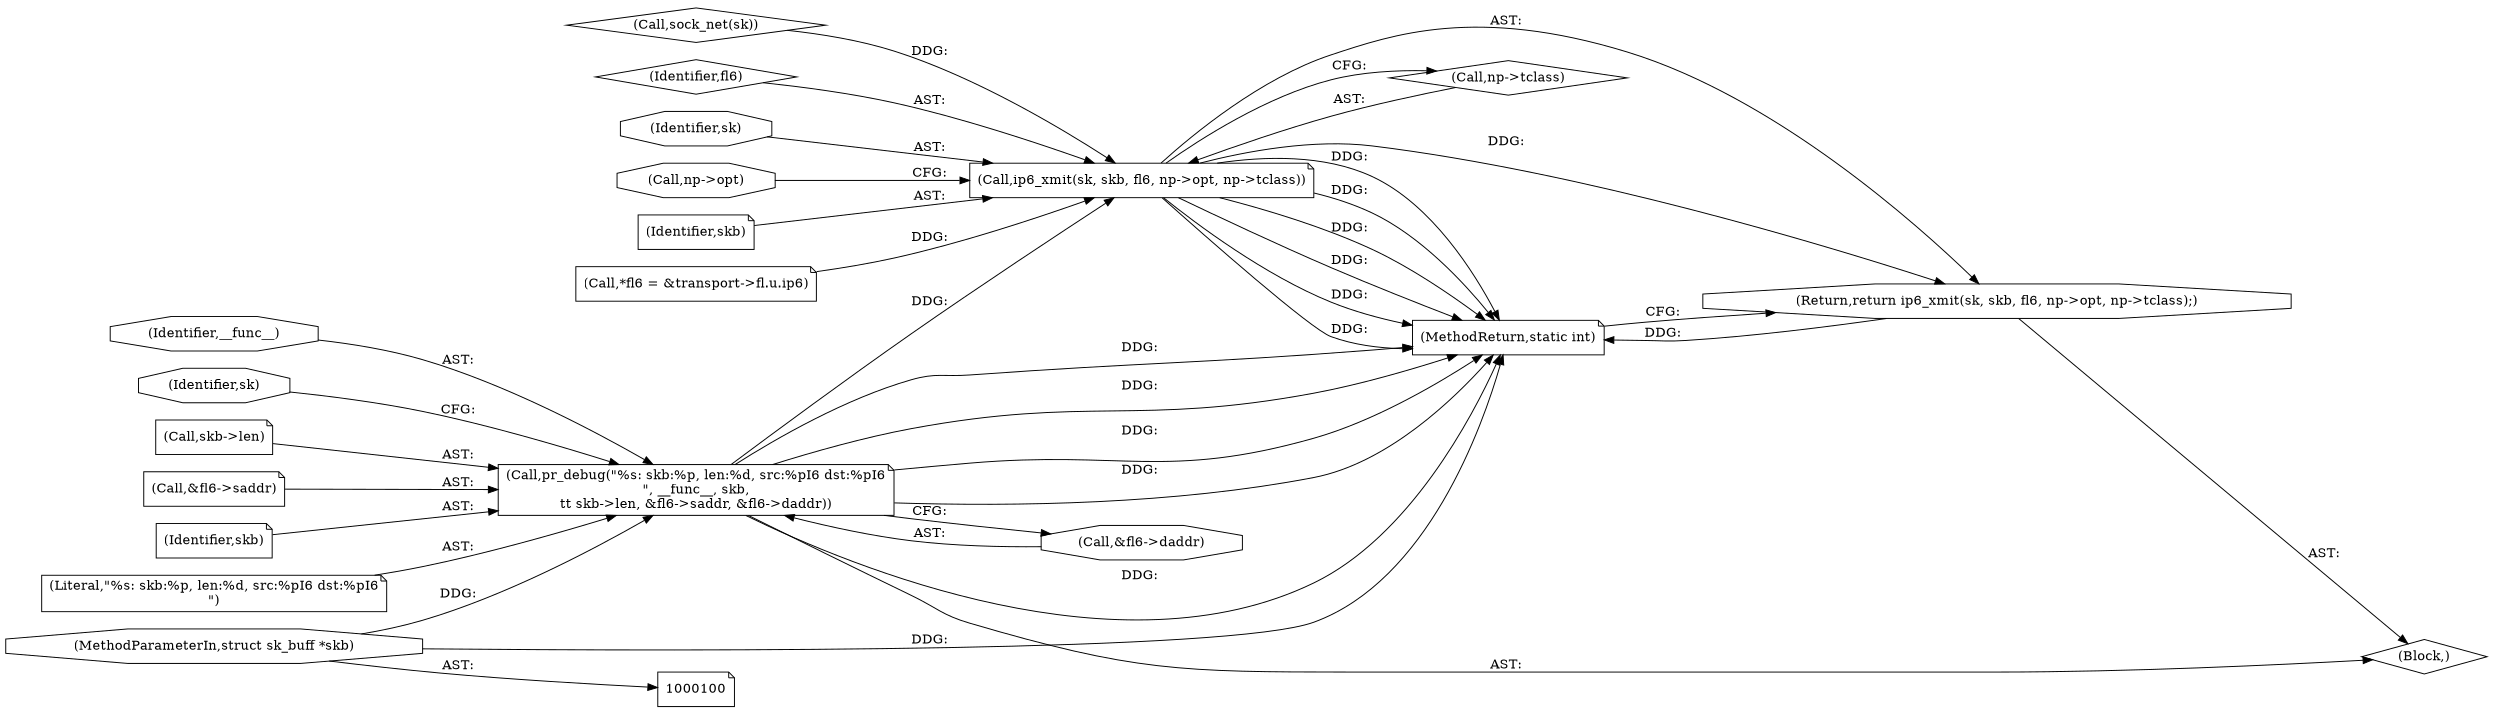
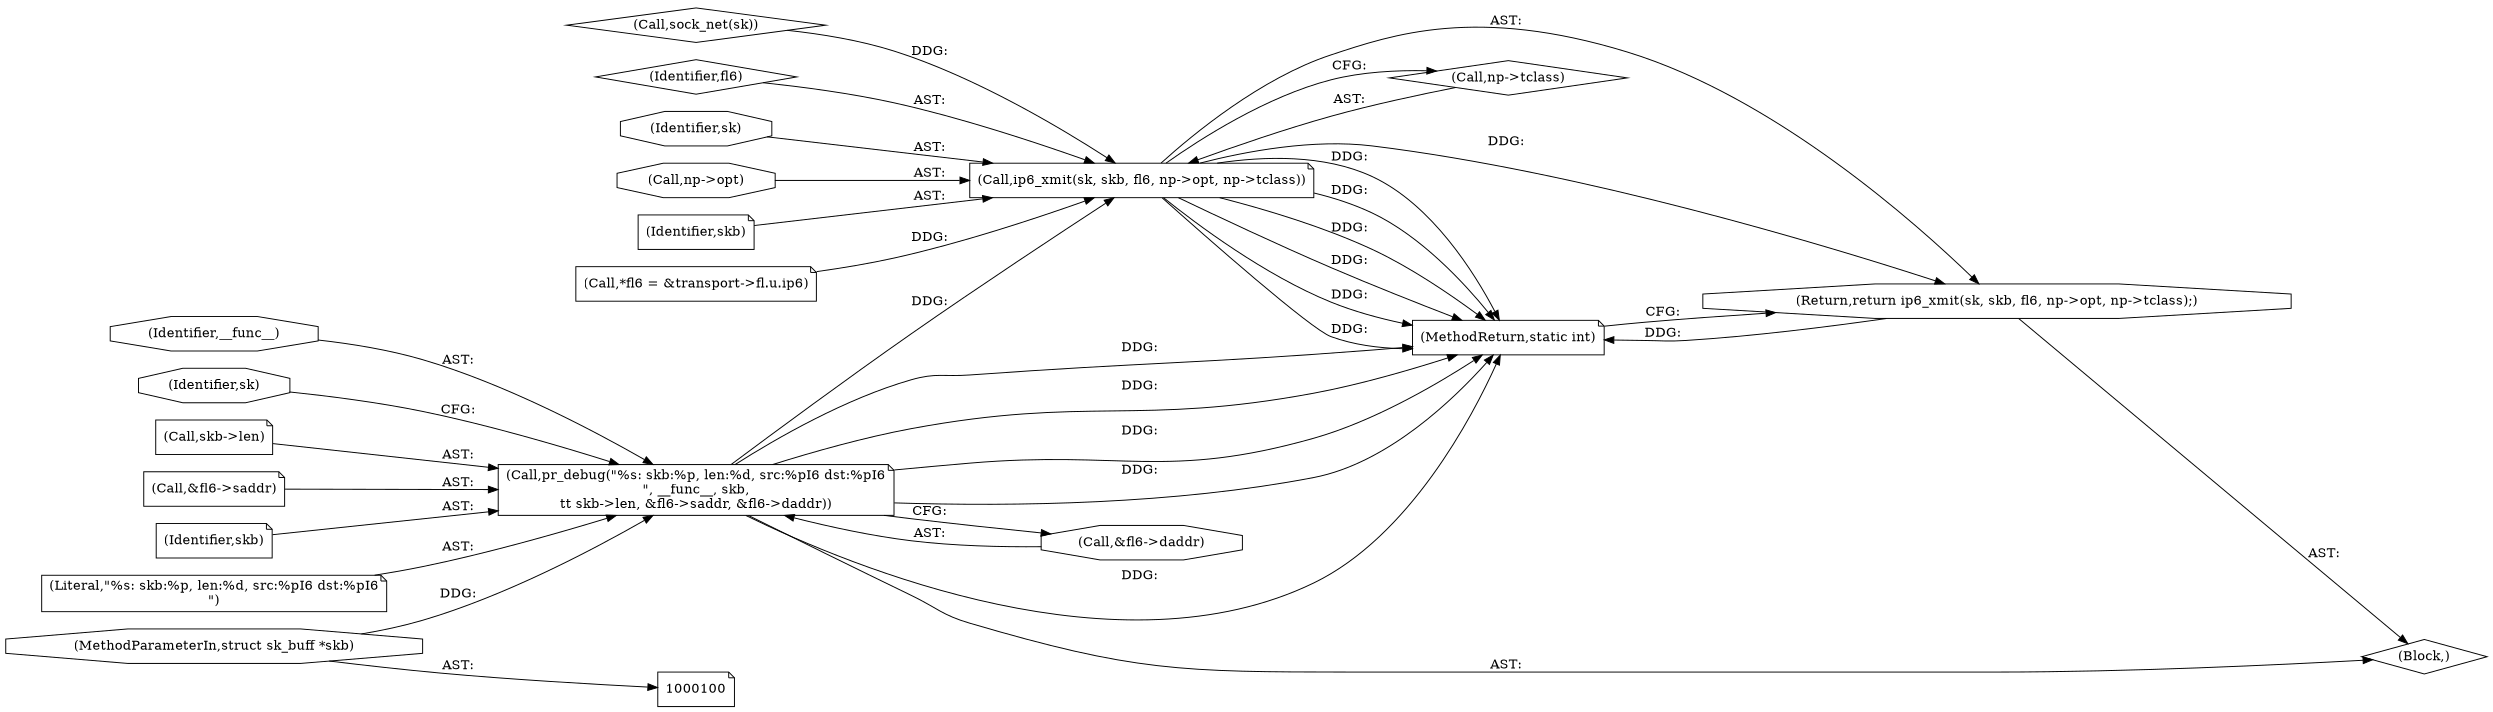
edge "(Call,np->opt)" -> "(Call,ip6_xmit(sk, skb, fl6, np->opt, np->tclass))": label "CFG: " -> "AST: "
edge "(MethodParameterIn,struct sk_buff *skb)" -> "(MethodReturn,static int)": removed, label "DDG:"
